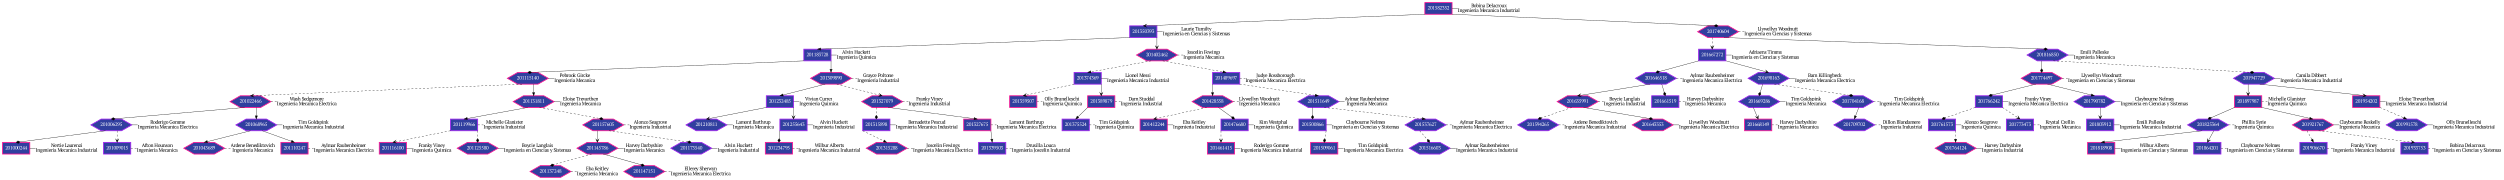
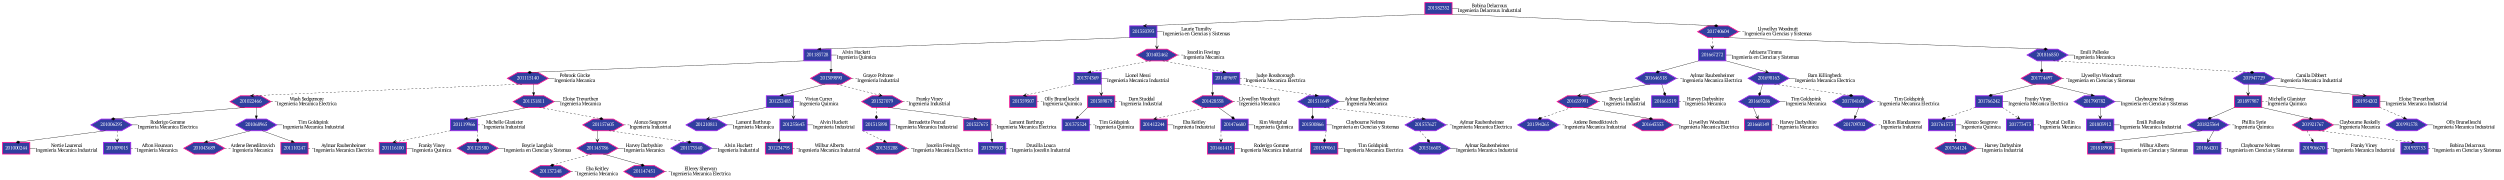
node "Bobina Delacroux Ingenieria Mecanica Industrial": label "Bobina Delacroux Ingenieria Mecanica Industrial" -> "Bobina Delacroux Ingenieria Delacroux Industrial"
node "201147151": label "201147151" -> "201147451"
